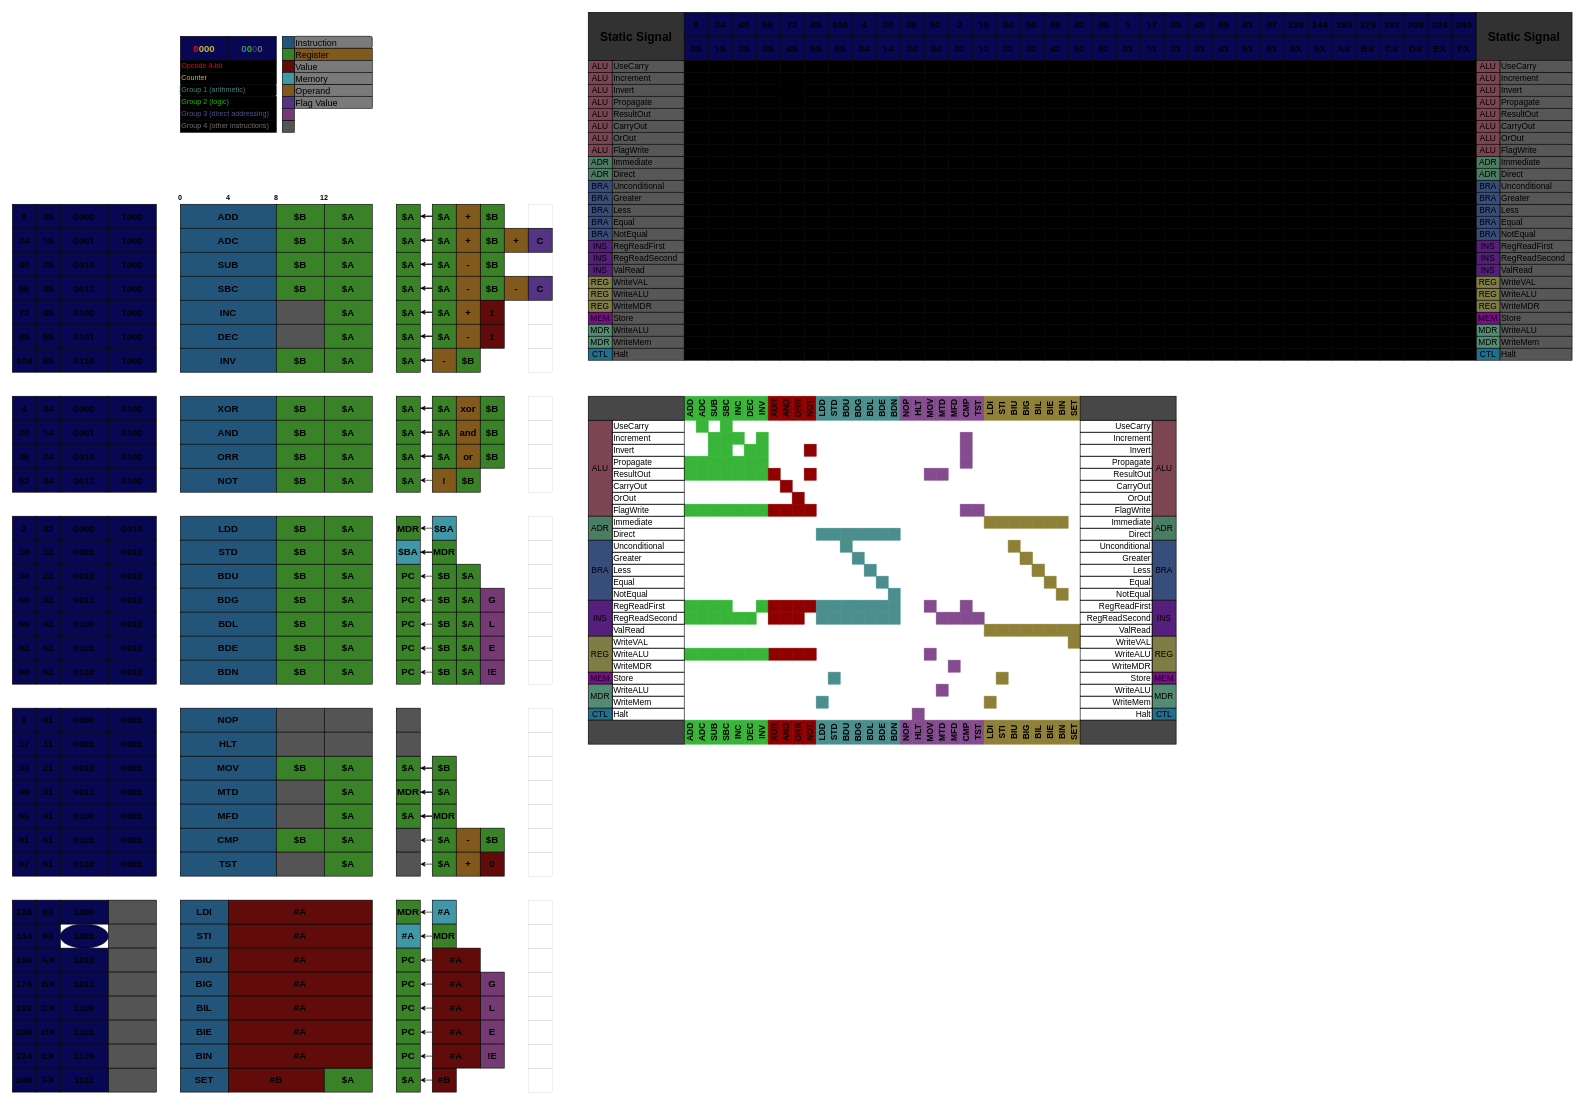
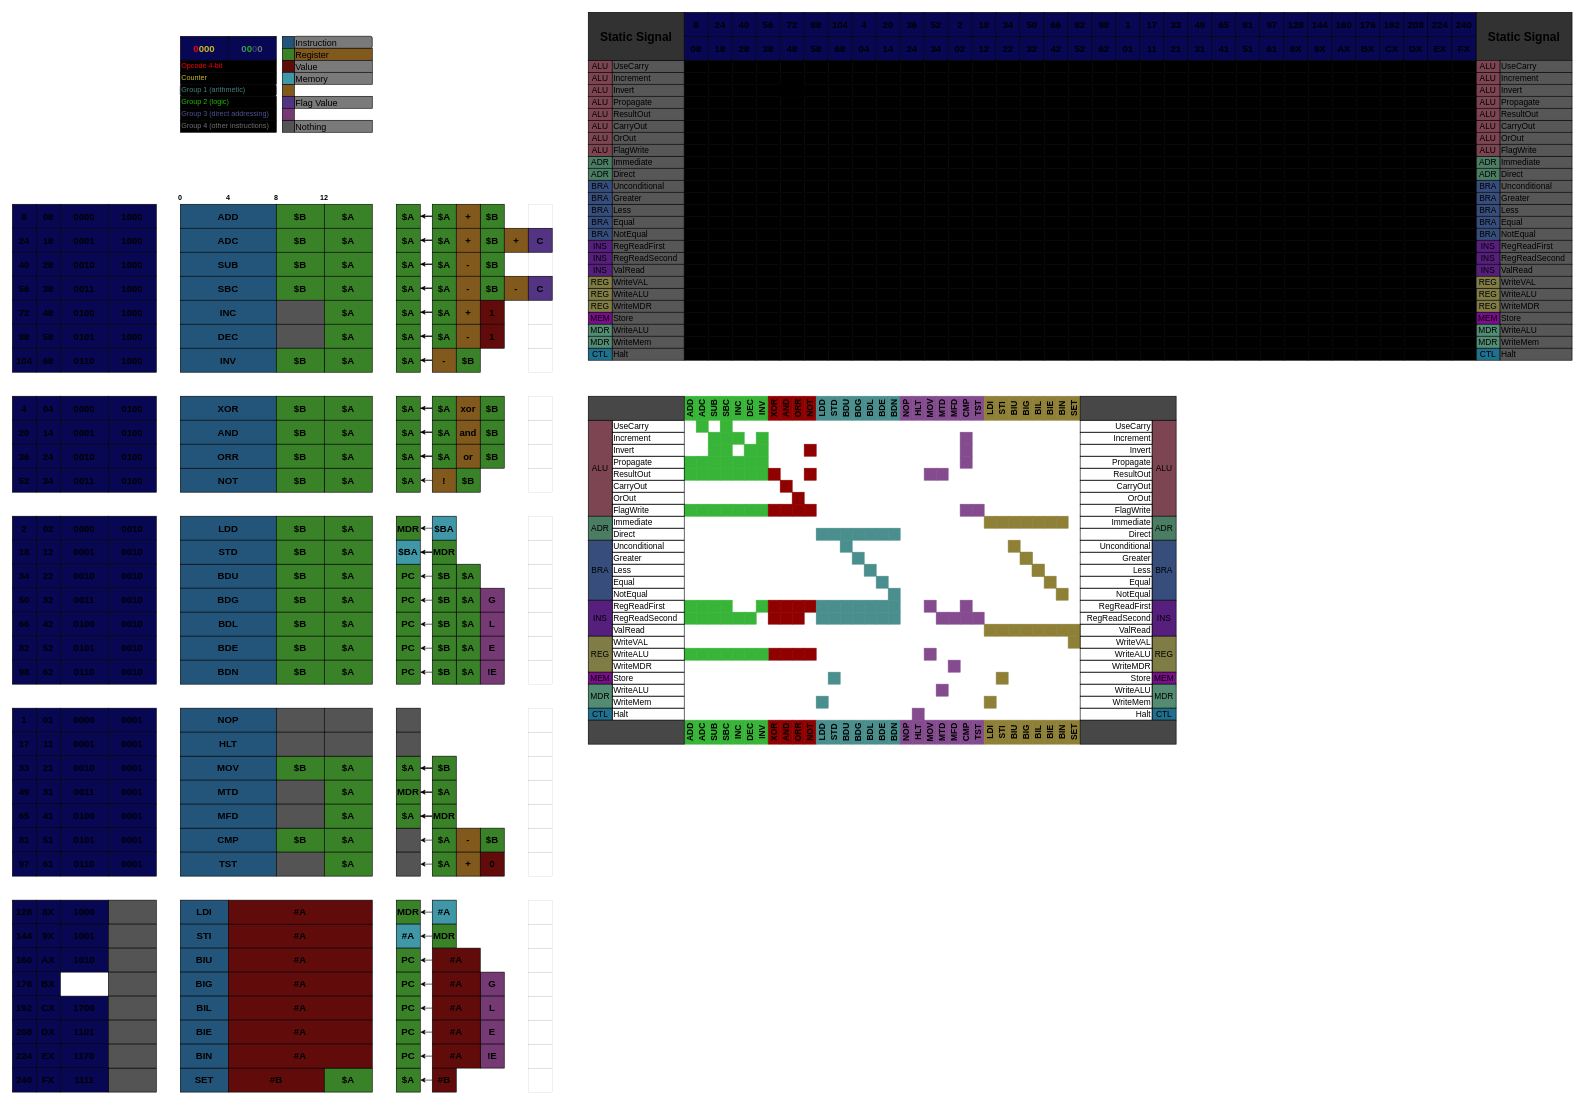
node "Operand": removed
node "Nothing": added
node "1001": shape ellipse -> rectangle
node "1011": removed
node "1100": label "1100" -> "1700"
